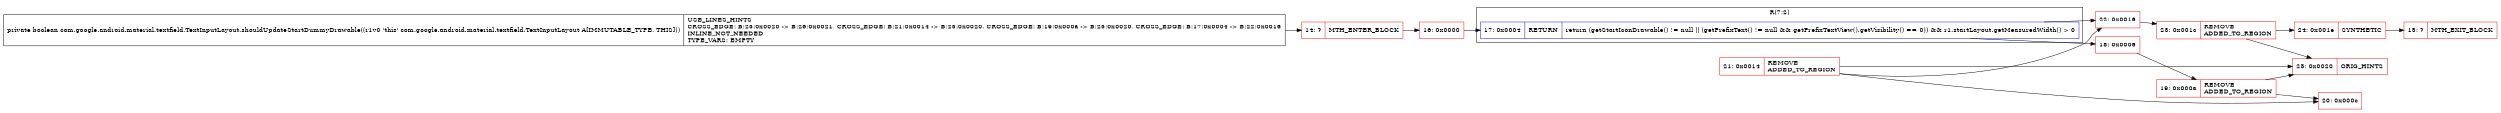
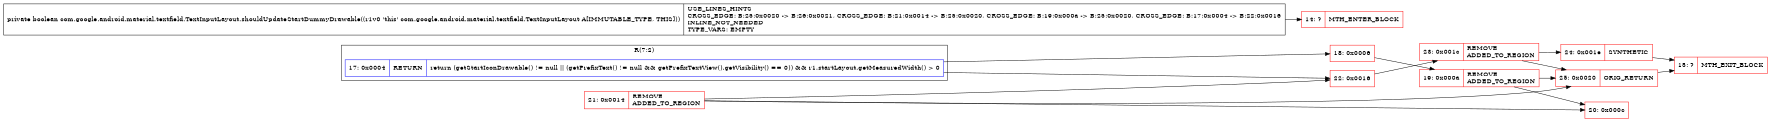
node "16: 0x0000": removed
node "25: 0x0020": text "ORIG_HINTS" -> "ORIG_RETURN"
edge "25: 0x0020" -> "15: ?": added
